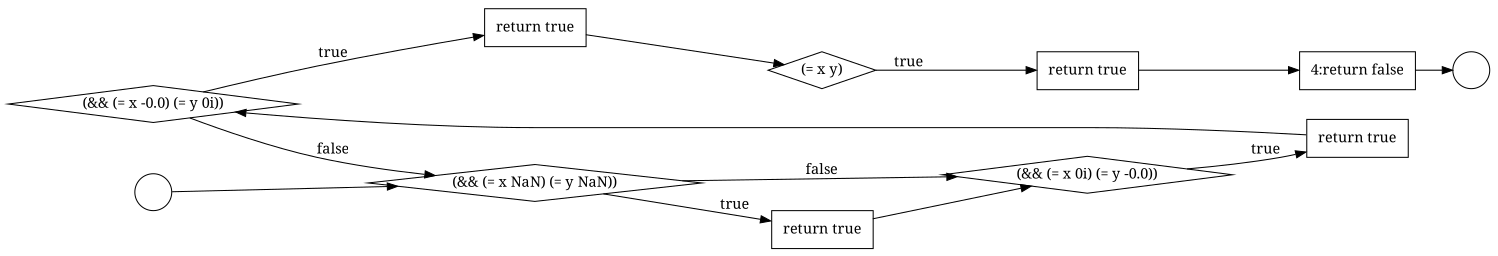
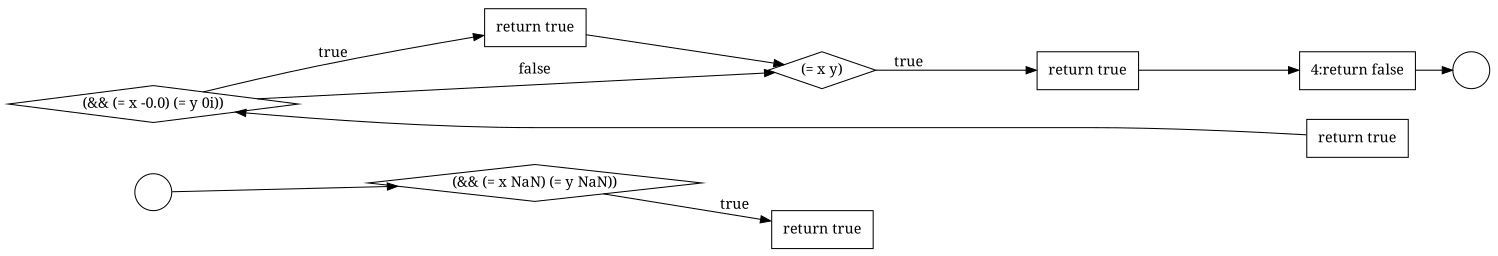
edge "(&& (= x -0.0) (= y 0i))" -> "(&& (= x NaN) (= y NaN))": now "(&& (= x -0.0) (= y 0i))" -> "(= x y)"
node "(&& (= x 0i) (= y -0.0))": removed
